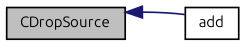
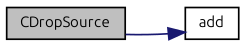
edge "add" -> "CDropSource": reversed
